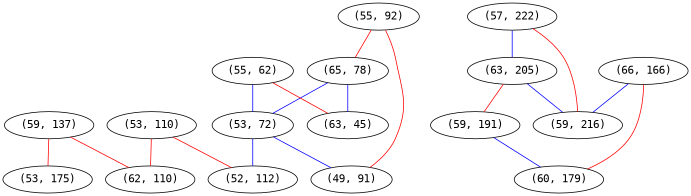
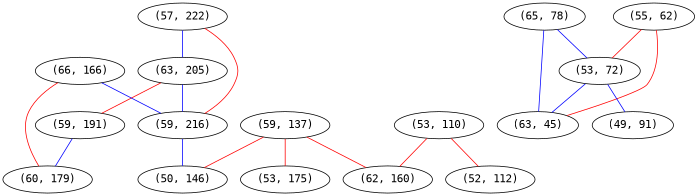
node "(55, 92)": removed
edge "(55, 62)" -- "(53, 72)": color blue -> red
edge "(53, 72)" -- "(52, 112)": now "(53, 72)" -- "(63, 45)"
node "(62, 110)": label "(62, 110)" -> "(62, 160)"
node "(50, 146)": added
